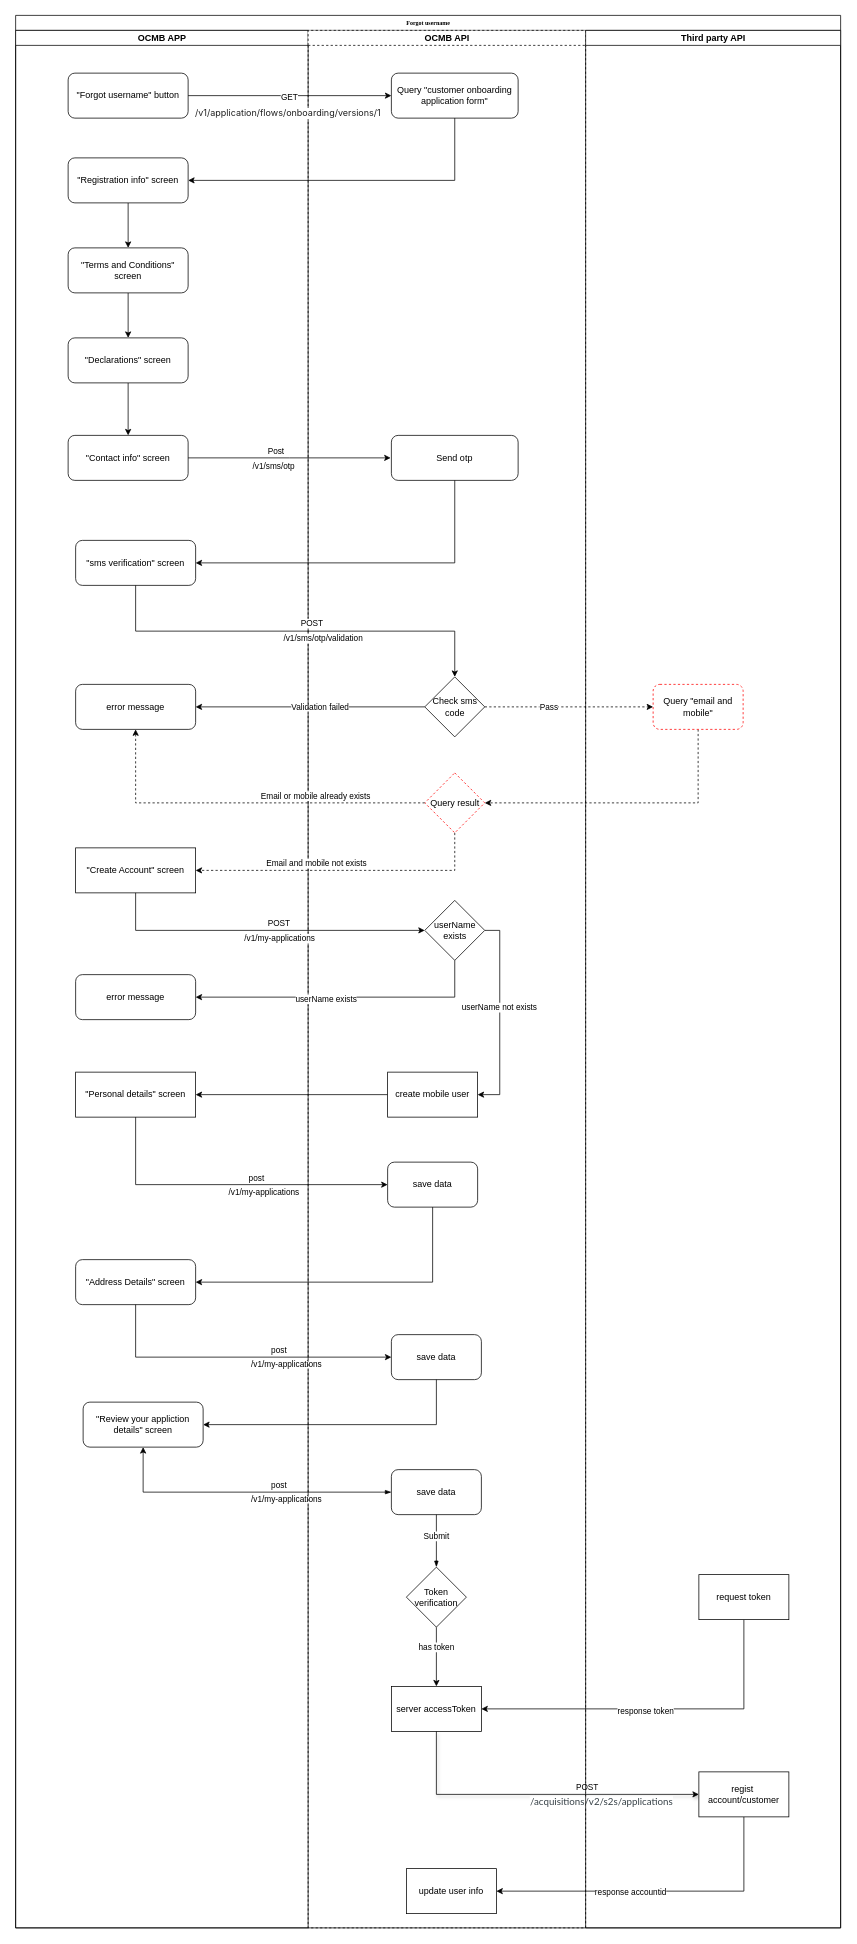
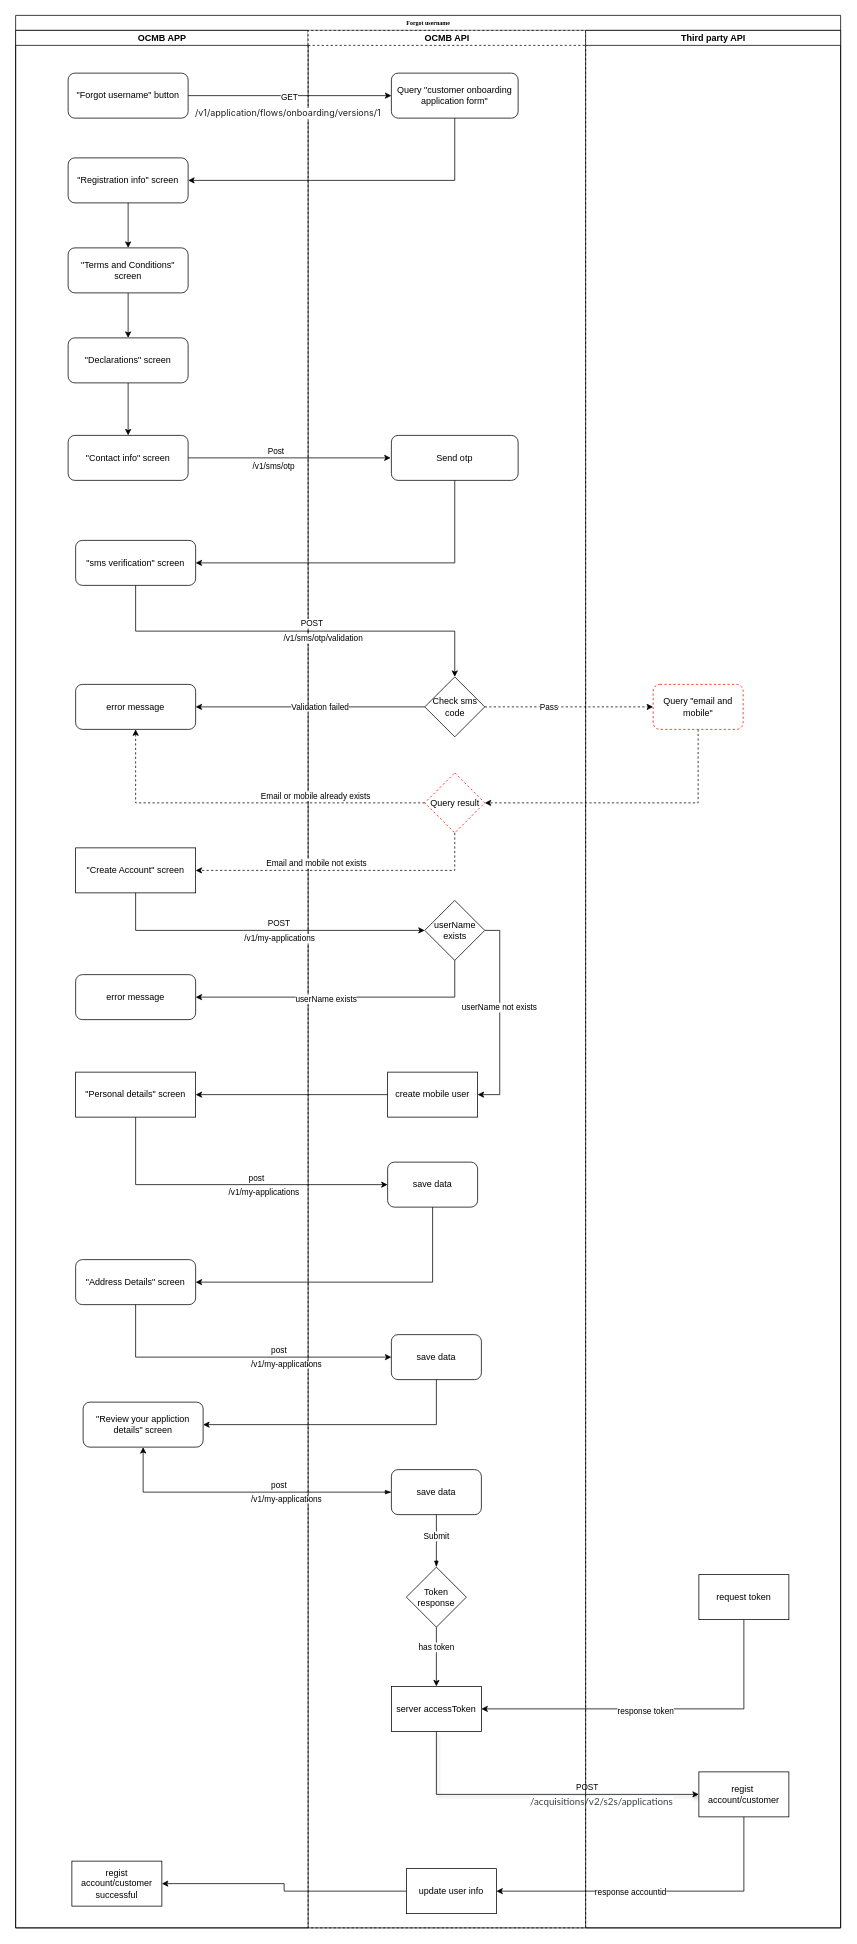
node "Token verification": label "Token verification" -> "Token response"
node "regist account/customer successful": added
edge "update user info" -> "regist account/customer successful": added
